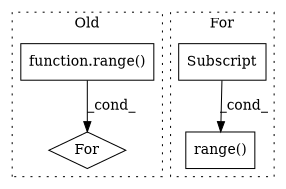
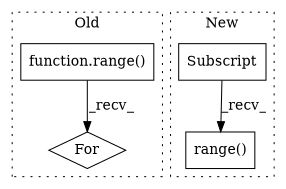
cluster "For": label "For" -> "New"
edge "function.range()" -> "For": label "_cond_" -> "_recv_"
edge "Subscript" -> "range()": label "_cond_" -> "_recv_"
